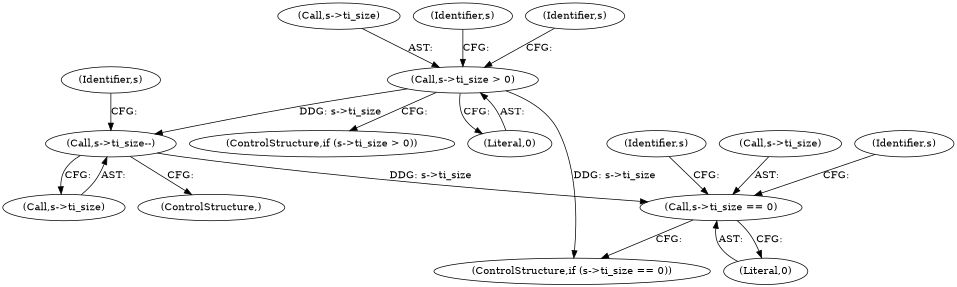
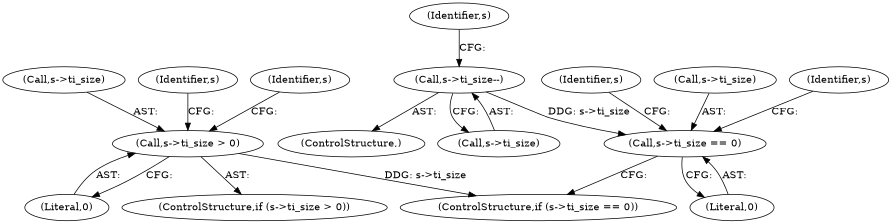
edge "(Call,s->ti_size > 0)" -> "(Call,s->ti_size--)": removed, label "DDG: s->ti_size"
edge "(Call,s->ti_size > 0)" -> "(ControlStructure,if (s->ti_size > 0))": label "CFG: " -> "AST: "
edge "(Call,s->ti_size--)" -> "(ControlStructure,)": label "CFG: " -> "AST: "
